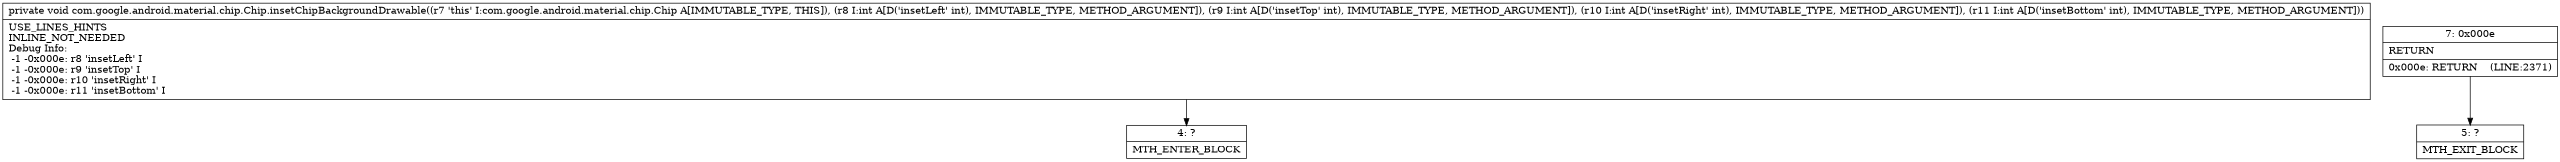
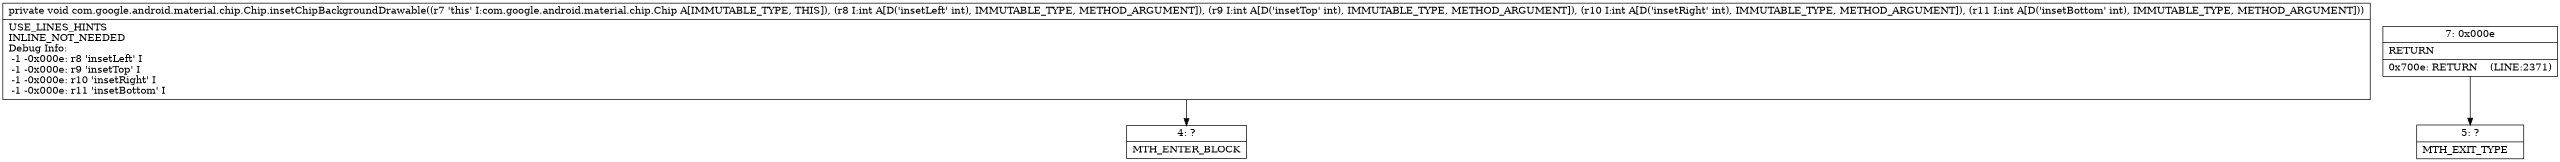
node "7: 0x000e": text "0x000e: RETURN    (LINE:2371)" -> "0x700e: RETURN    (LINE:2371)"
node "5: ?": text "MTH_EXIT_BLOCK" -> "MTH_EXIT_TYPE"
